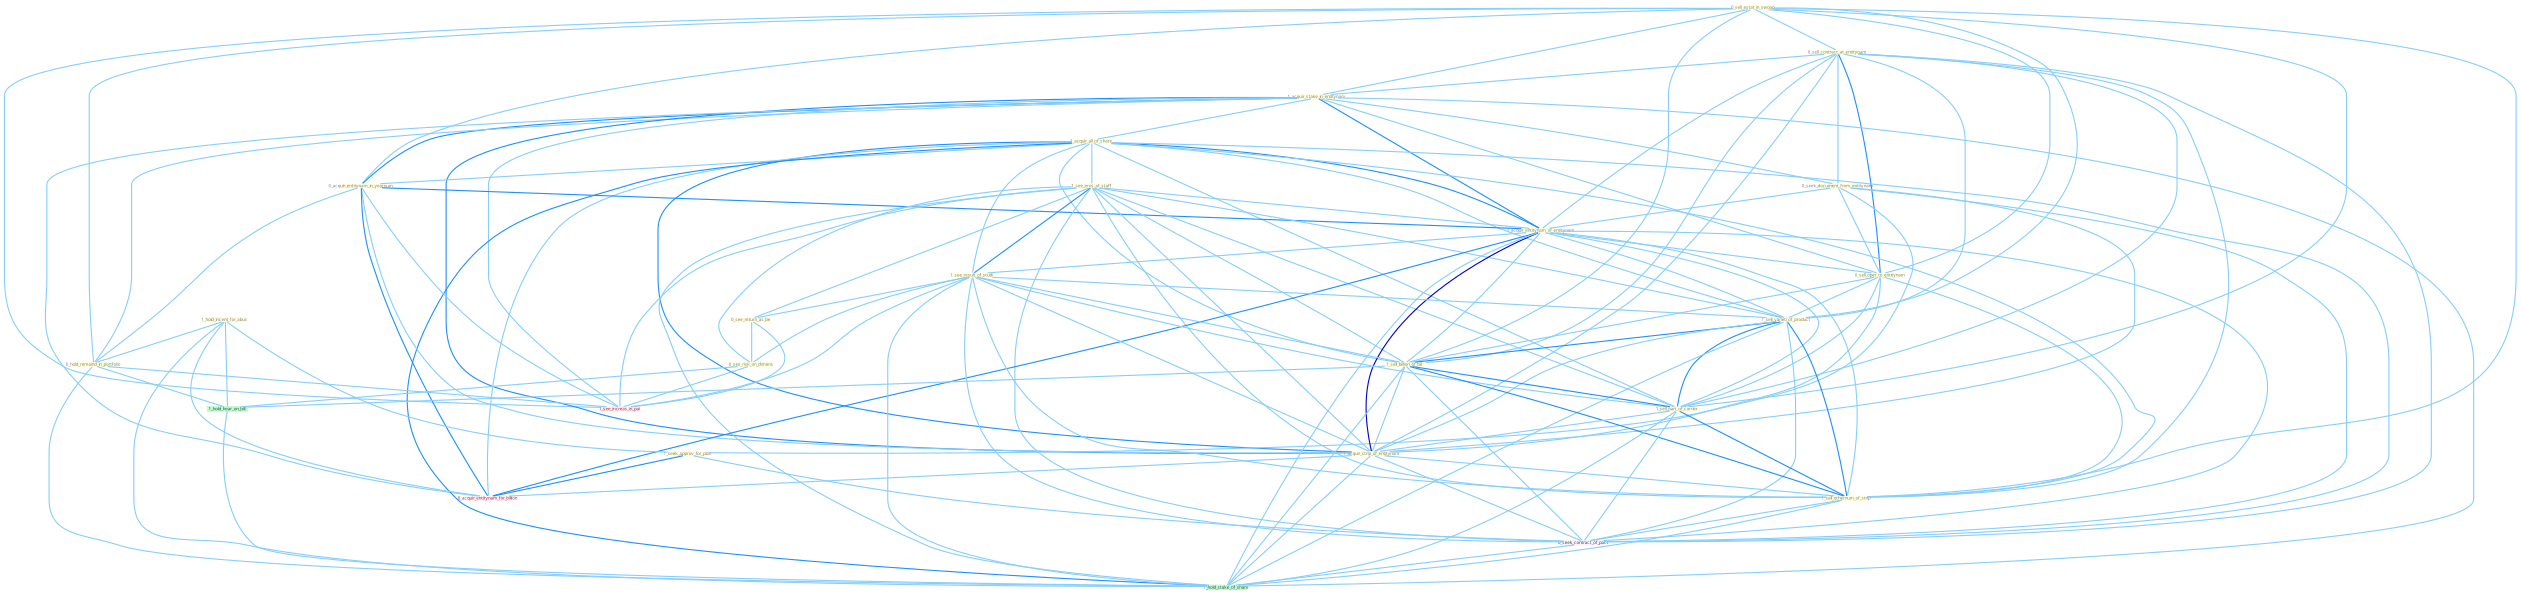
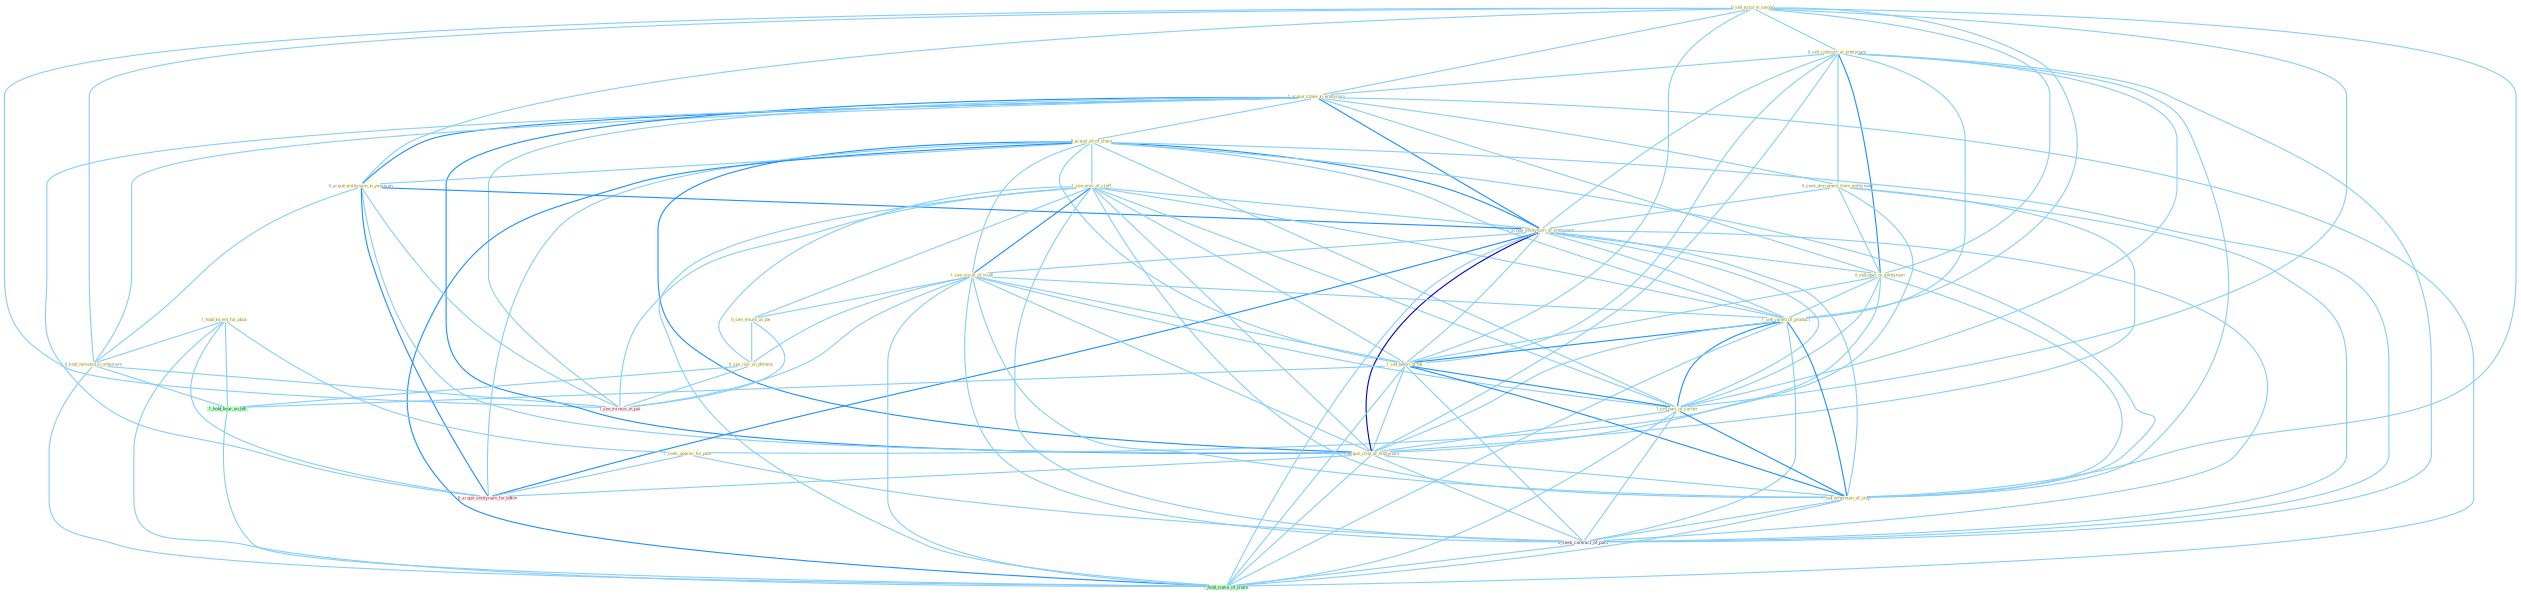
node "1_acquir_all_of_share": label "1_acquir_all_of_share" -> "8_acquir_all_of_share"
node "0_hold_remaind_in_portfolio": label "0_hold_remaind_in_portfolio" -> "0_hold_remaind_in_othernum"
edge "1_seek_approv_for_plan" -- "0_acquir_entitynam_for_billion": color #1e90ff -> #87cefa
